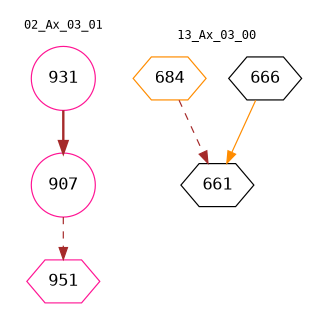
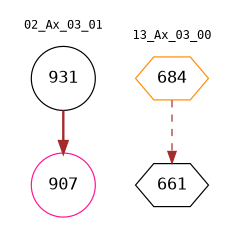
node "931": color deeppink -> black
node "666": removed
node "951": removed
